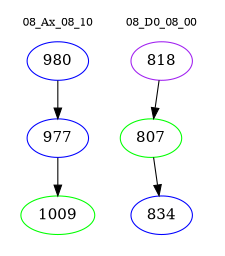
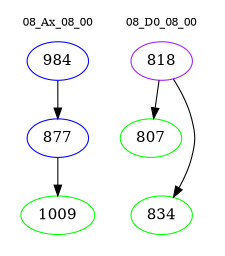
cluster "08_Ax_08_10": label "08_Ax_08_10" -> "08_Ax_08_00"
node "980": label "980" -> "984"
node "977": label "977" -> "877"
edge "807" -> "834": now "818" -> "834"
node "834": color blue -> green
